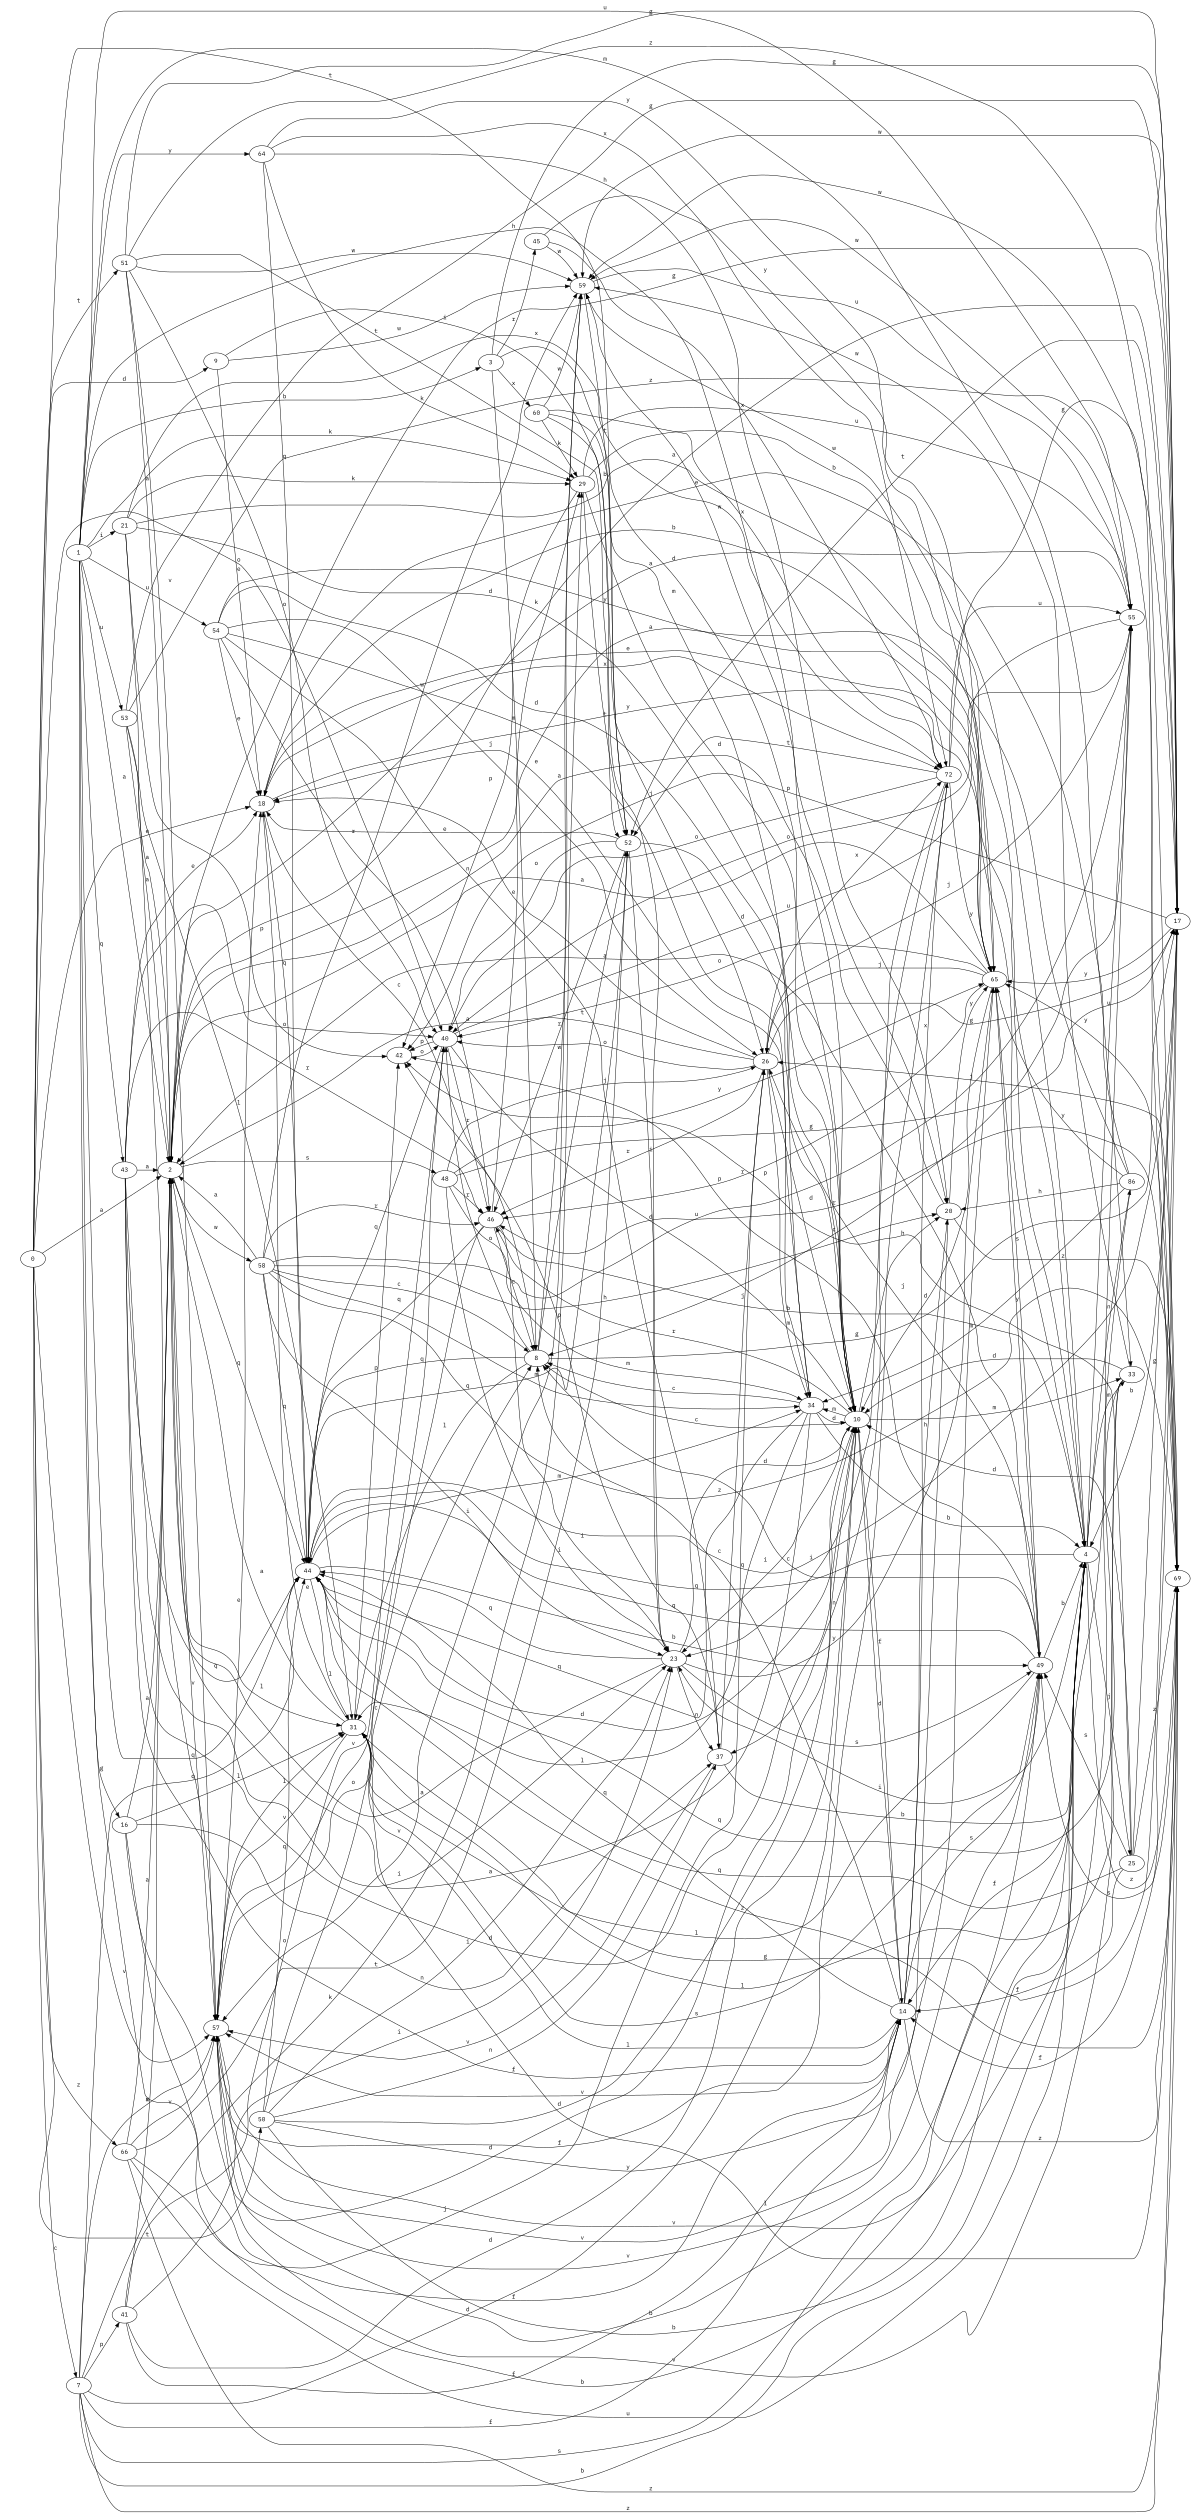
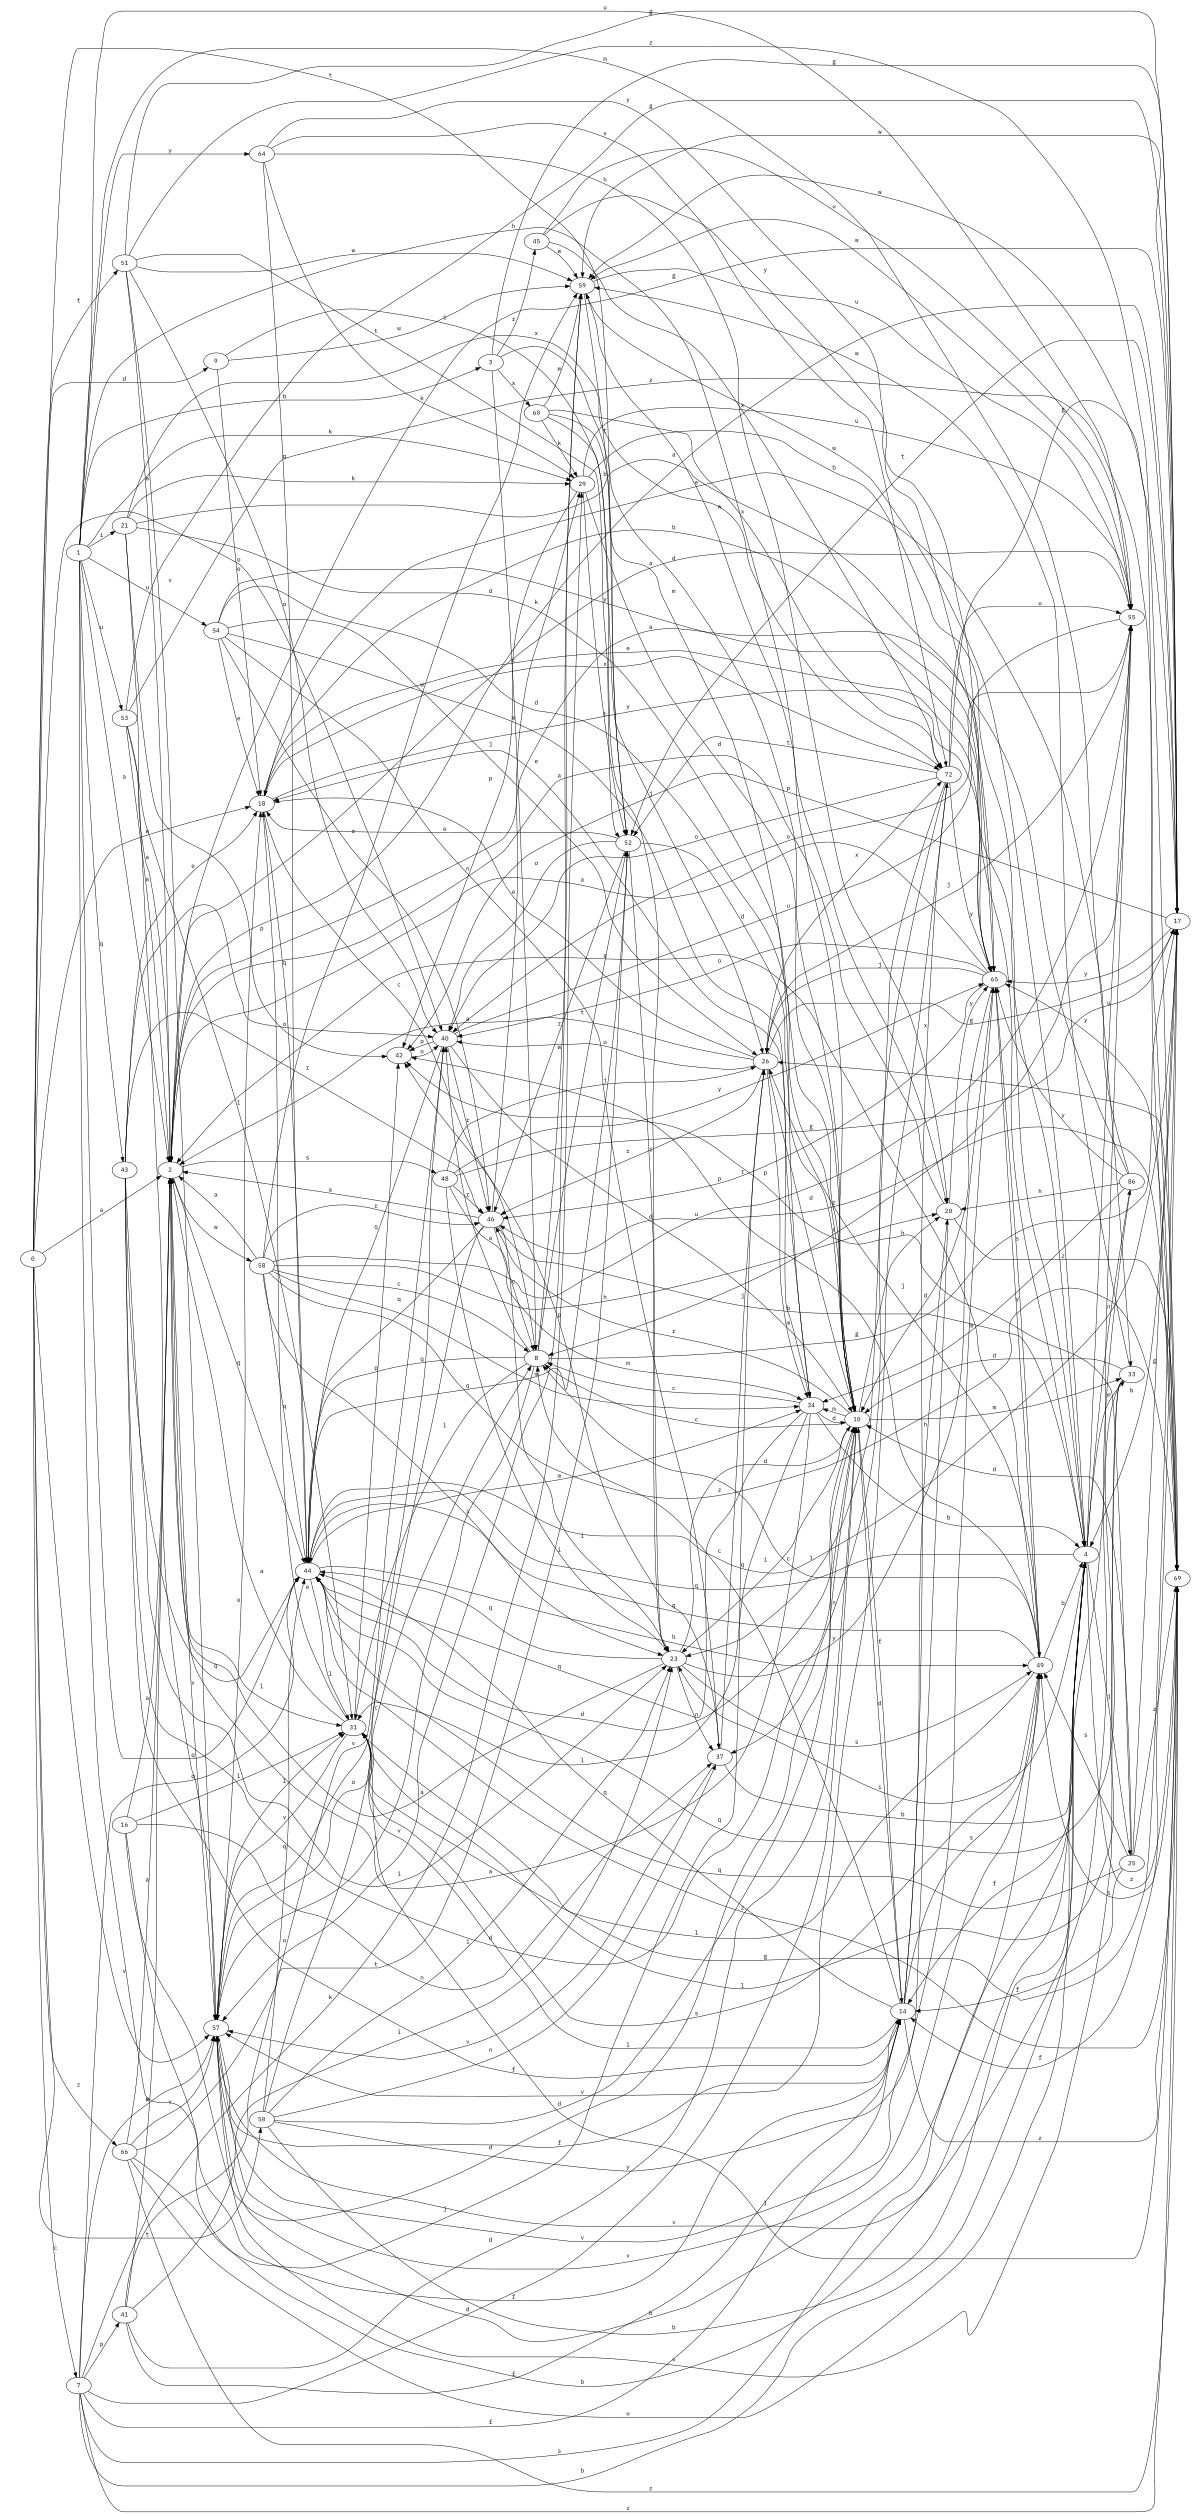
edge "45" -> "55": added, label "u"
edge "43" -> "2": now "46" -> "2"
edge "1" -> "16": removed, label "g"
edge "8" -> "57": added, label "v"
